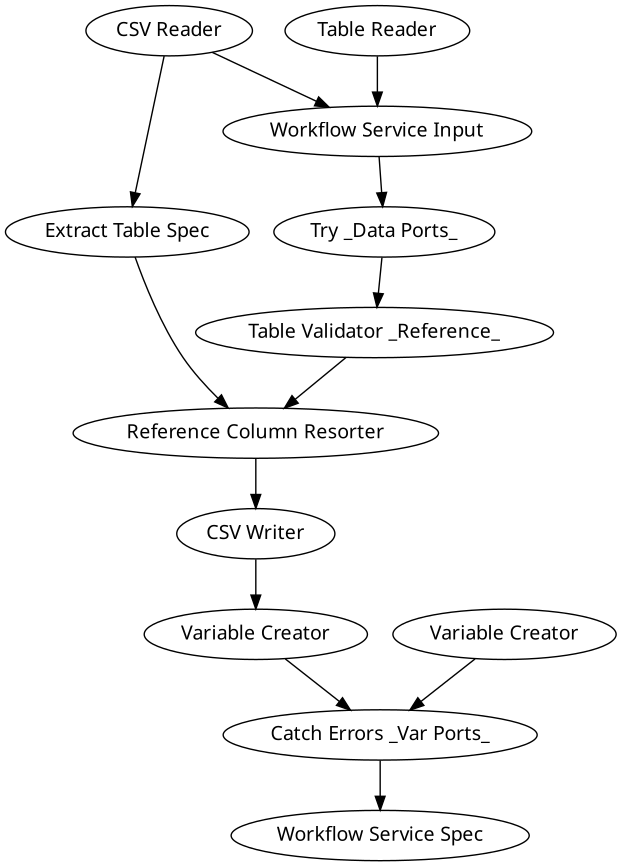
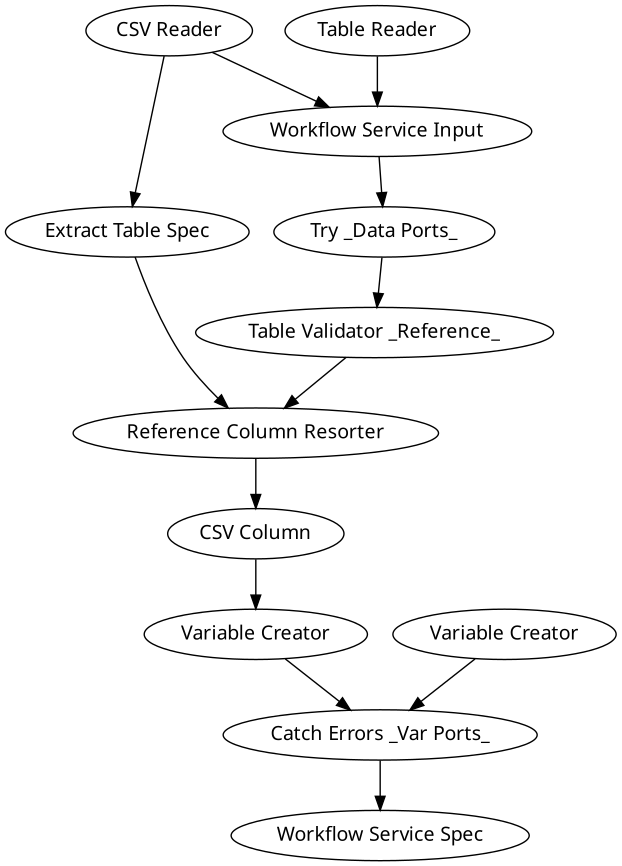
node "CSV Writer": label "CSV Writer" -> "CSV Column"
